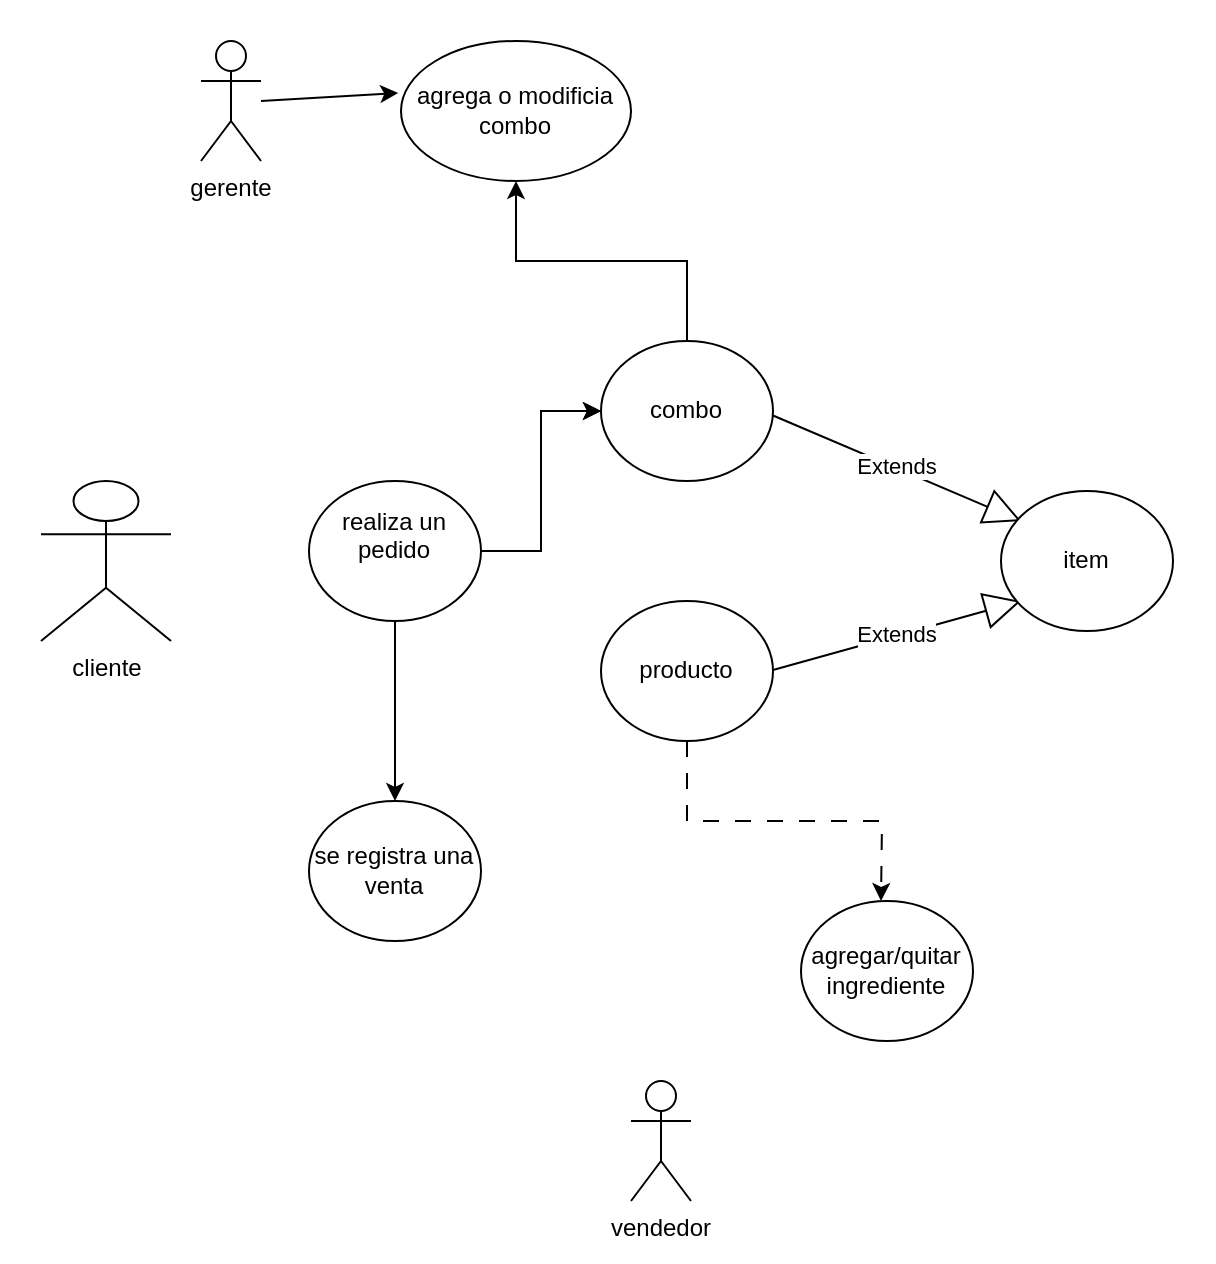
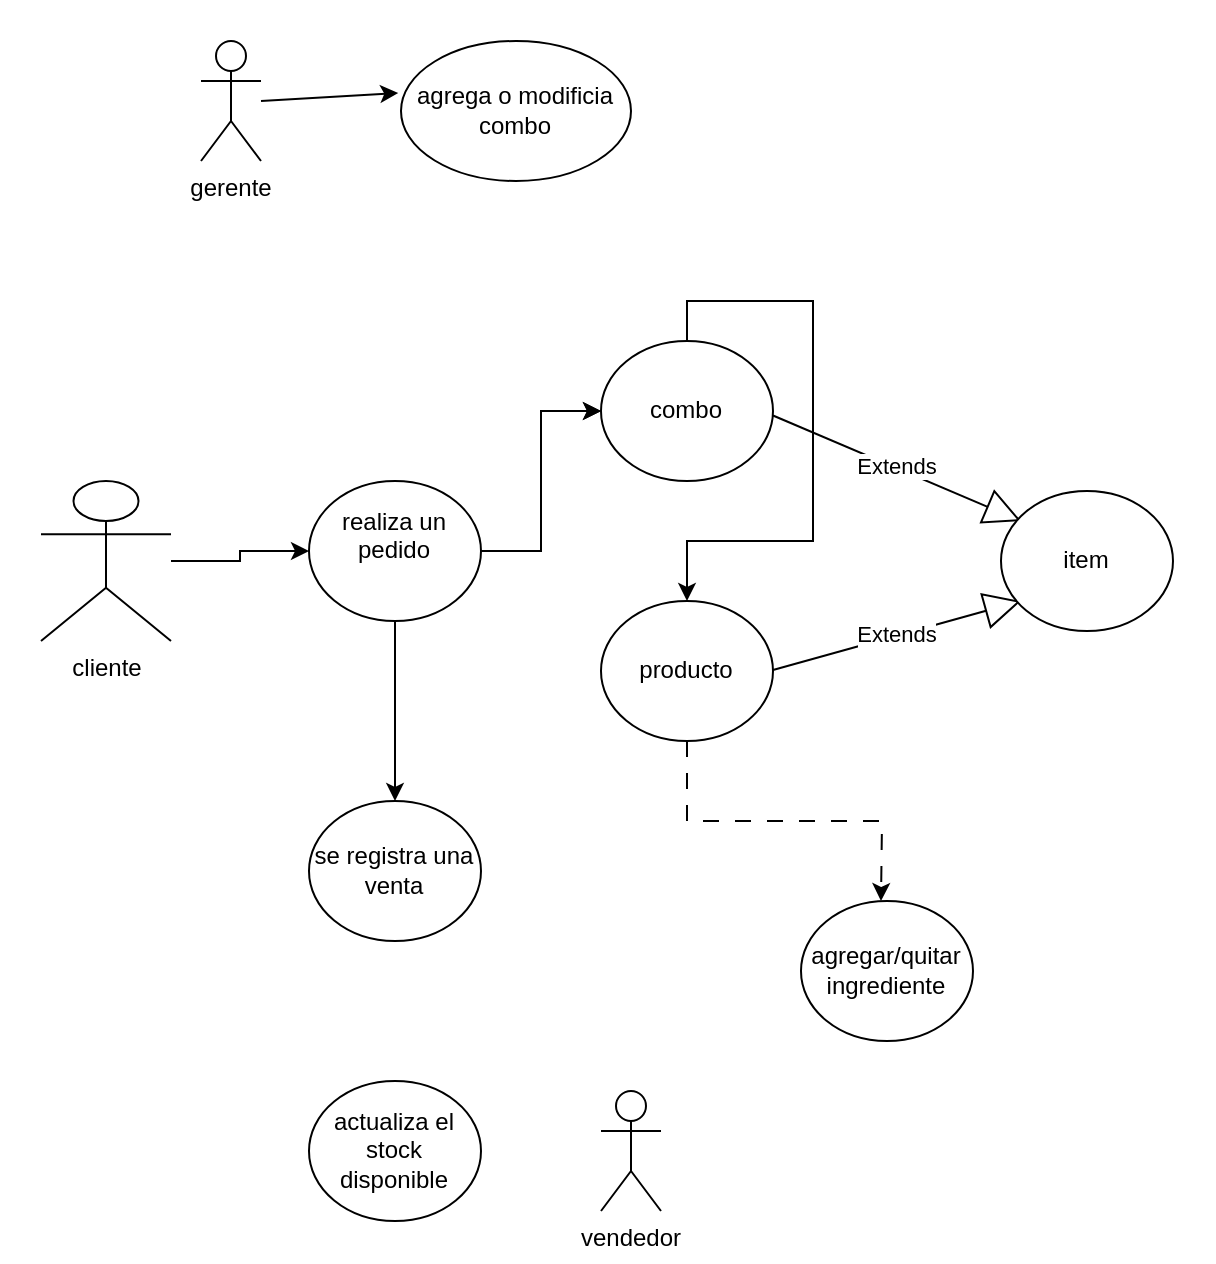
edge "combo" -> "agrega o modificia combo": now "combo" -> "producto"
edge "cliente" -> "realiza un pedido": added
node "vendedor": moved (661, 1141) -> (631, 1151)
node "actualiza el stock disponible": added
